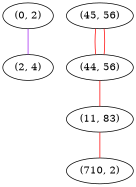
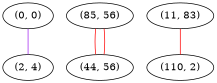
node "(0, 2)": label "(0, 2)" -> "(0, 0)"
node "(45, 56)": label "(45, 56)" -> "(85, 56)"
edge "(44, 56)" -- "(11, 83)": removed
node "(710, 2)": label "(710, 2)" -> "(110, 2)"
